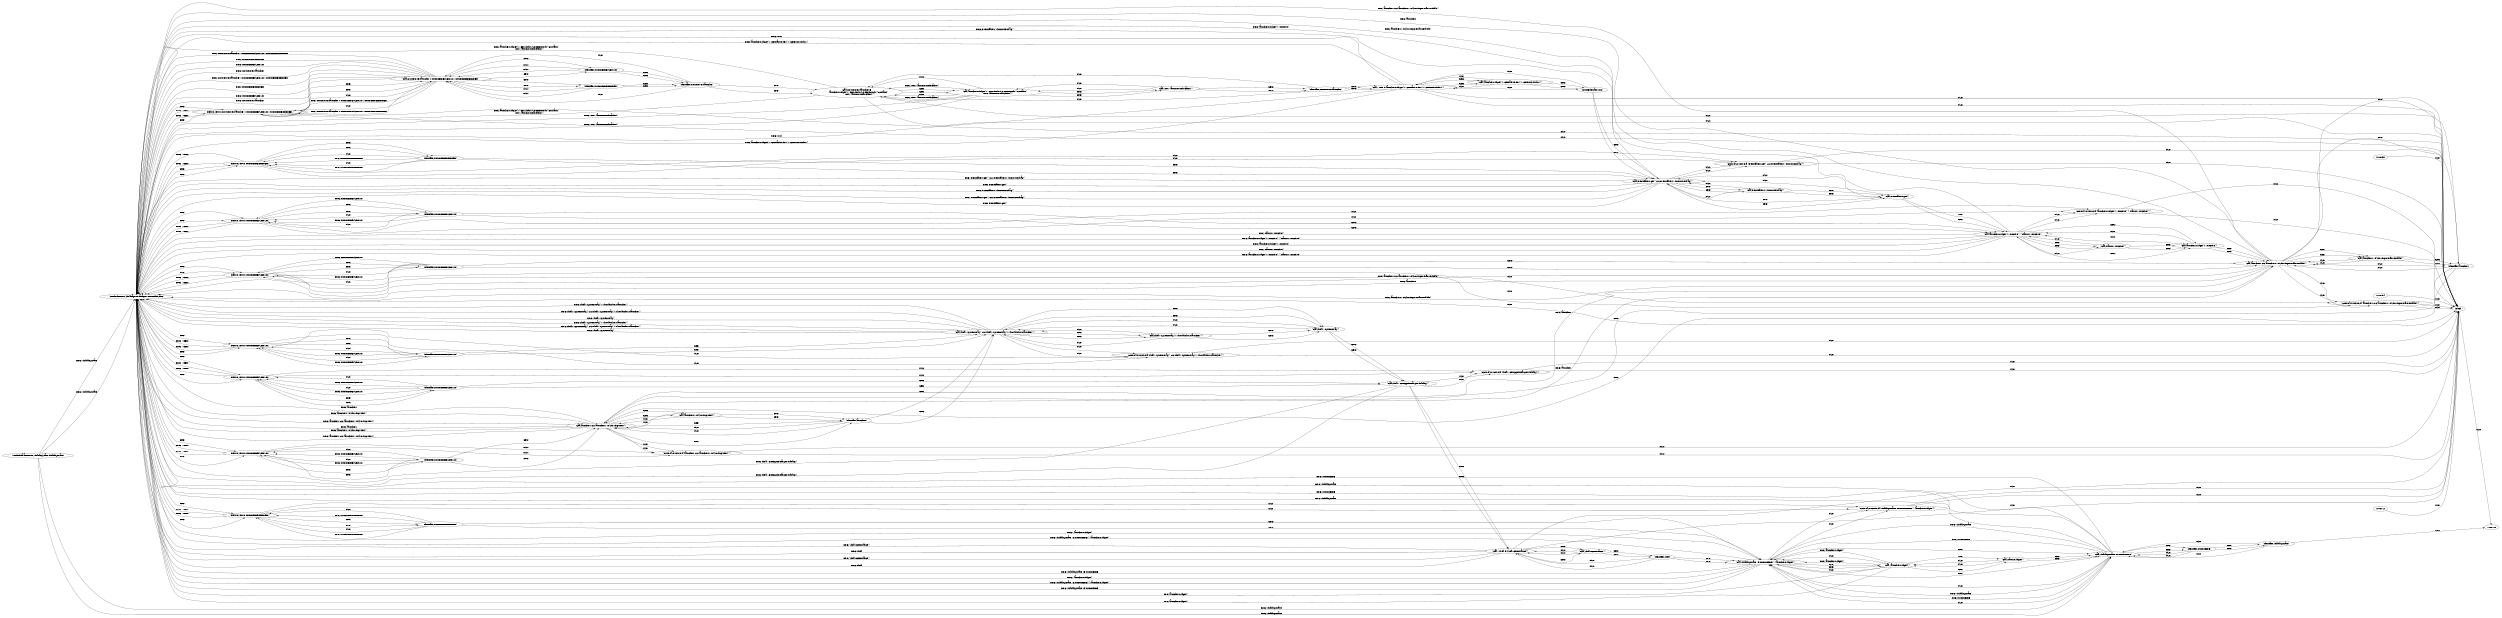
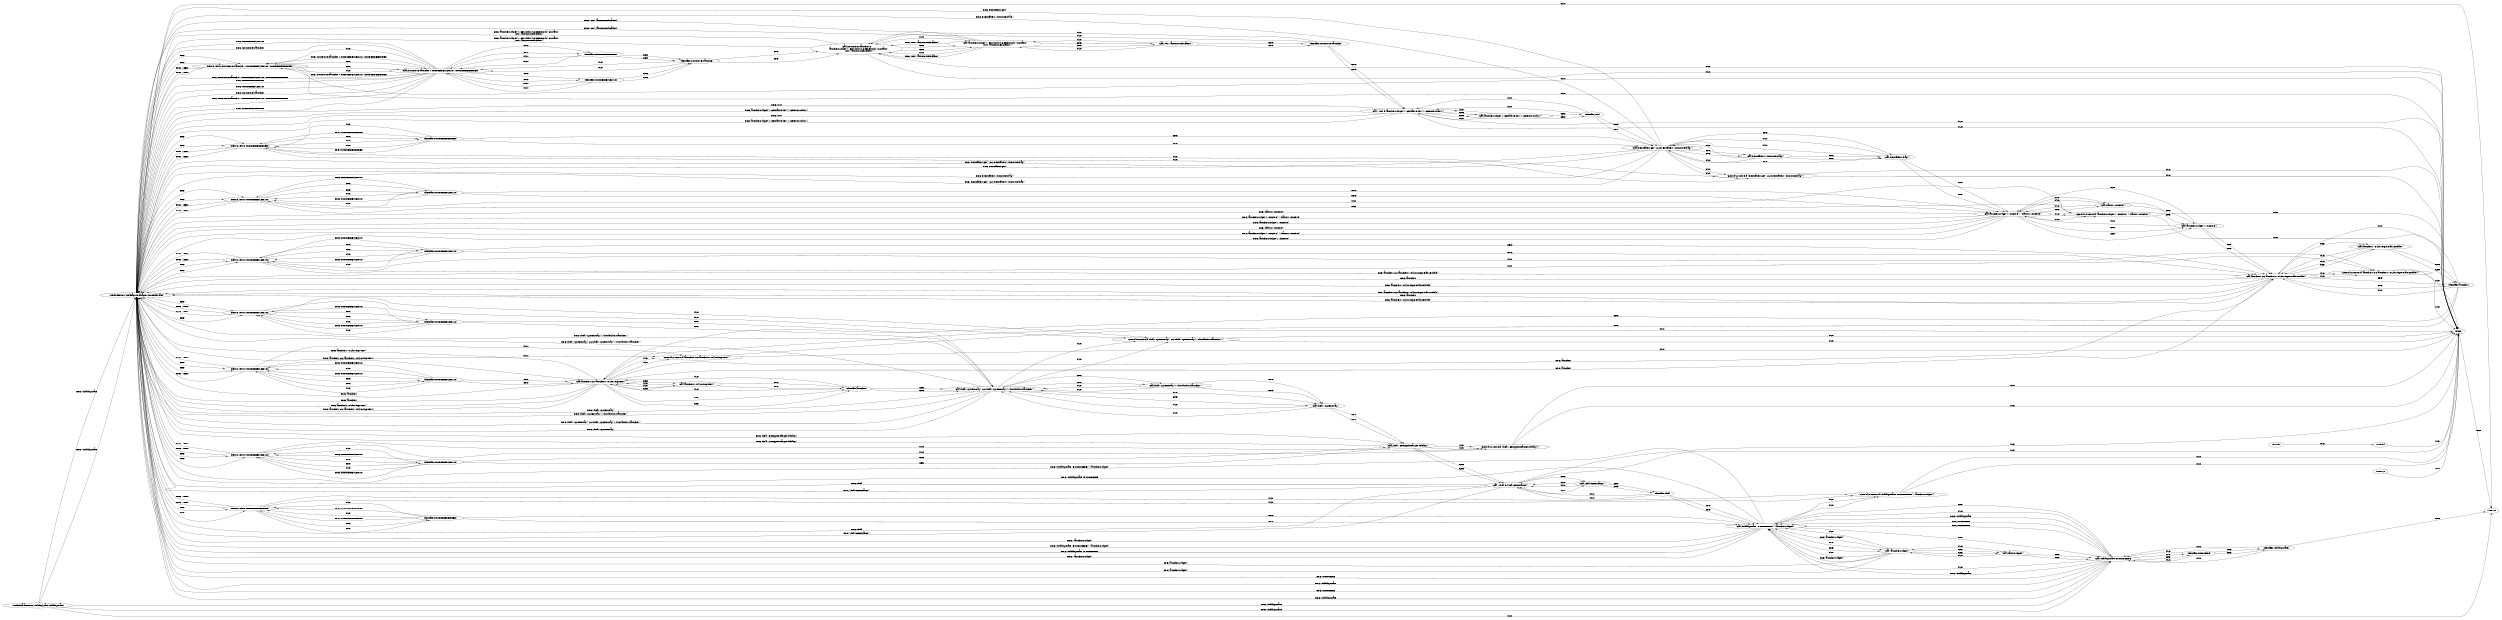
node "(AutoHideState,root)": label "(AutoHideState,root)" -> "(Identifier,root)"
edge "1000150" -> "(Block,)": now "1000150" -> "1000154"
node "(Call,event_filter_.get())": label "(Call,event_filter_.get())" -> "(Call,event_filter_.drag())"
edge "(MethodReturn,ShelfLayoutManager::AutoHideState)" -> "(Block,)": now "(MethodReturn,ShelfLayoutManager::AutoHideState)" -> "1080100"
edge "1000112" -> "(Block,)": label "AST: " -> "CFG: "
edge "(MethodParameterIn,VisibilityState visibility_state)" -> "1080100": added, label "AST:"
